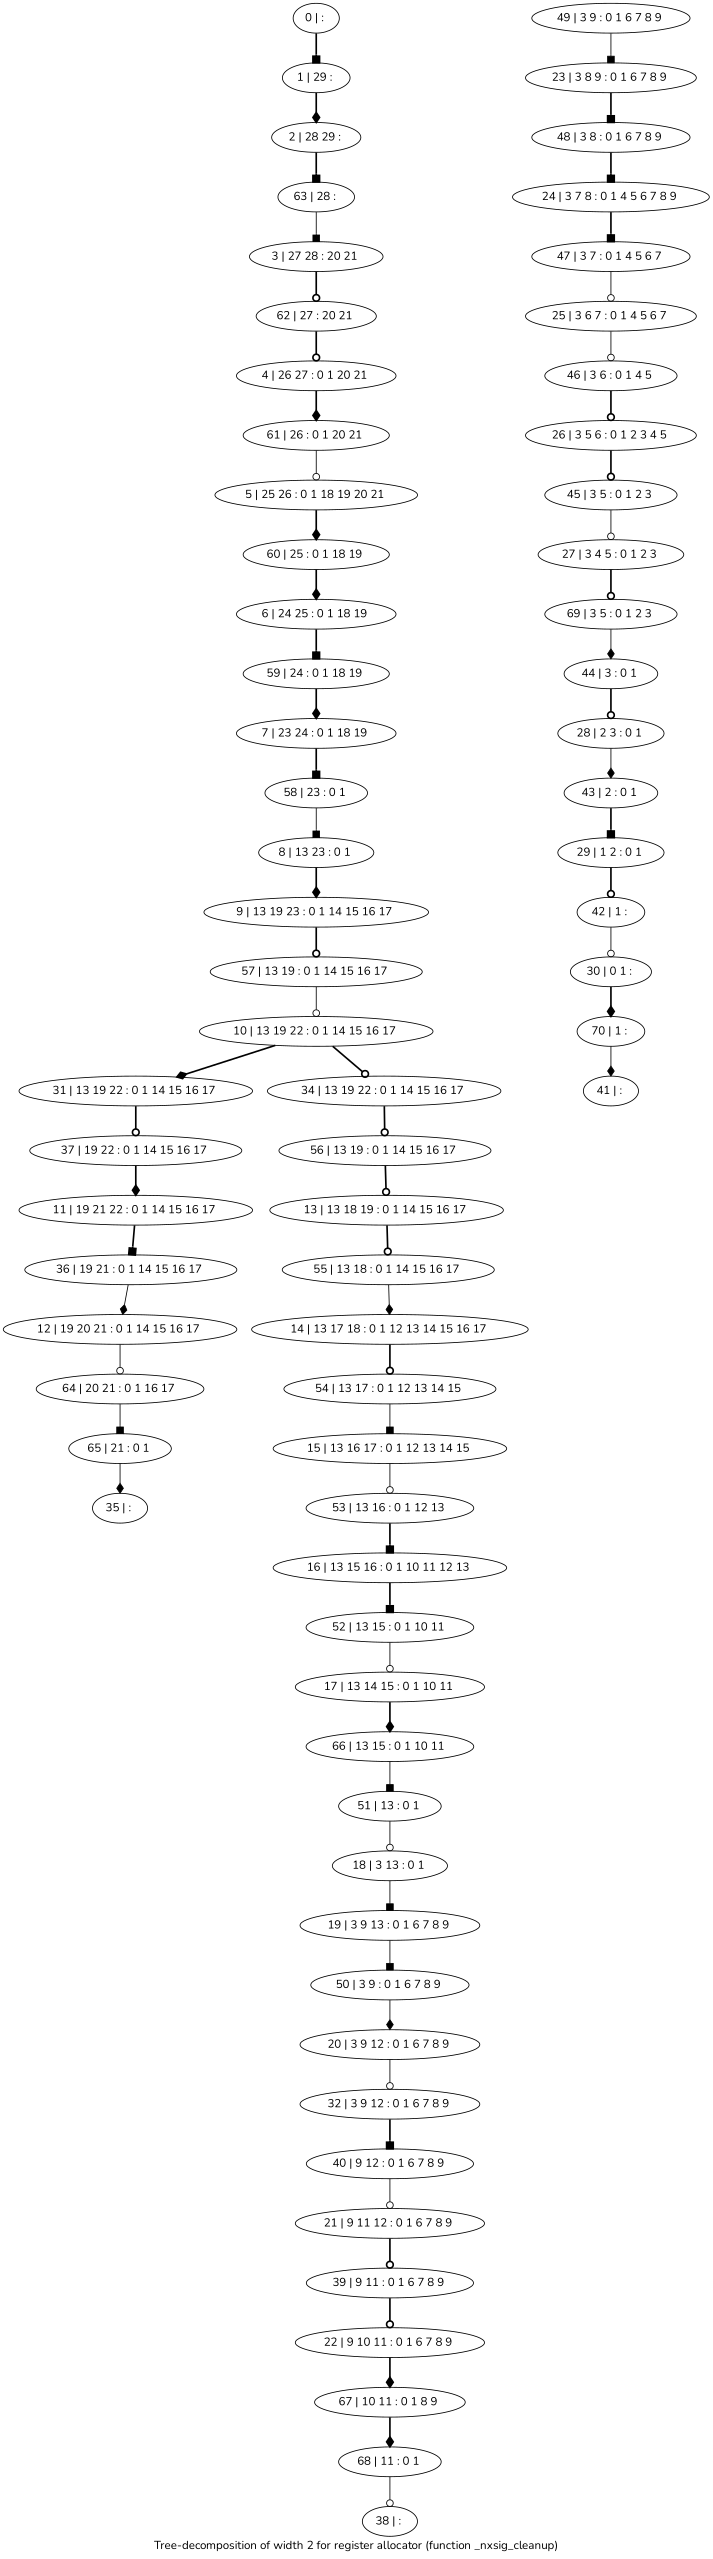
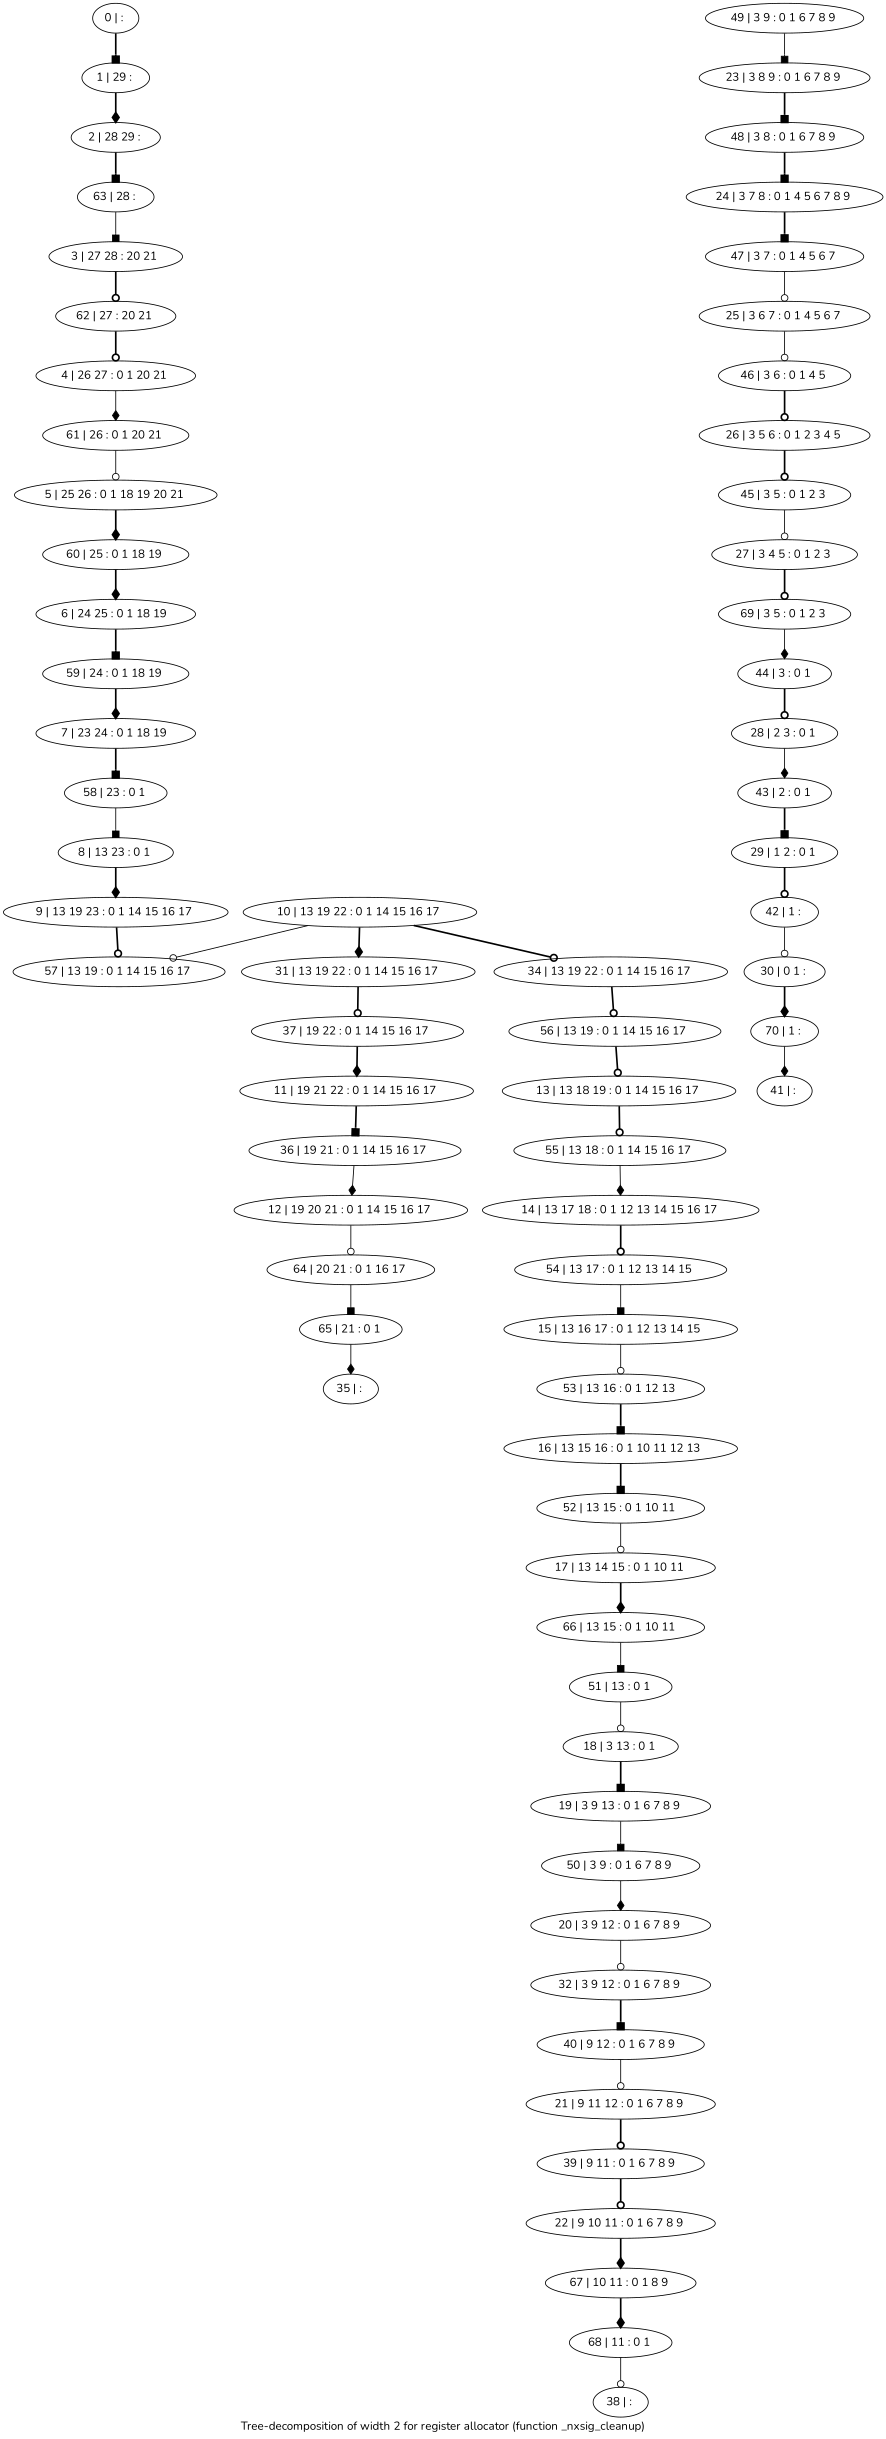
edge "4 | 26 27 : 0 1 20 21" -> "61 | 26 : 0 1 20 21": style bold -> solid
edge "57 | 13 19 : 0 1 14 15 16 17" -> "10 | 13 19 22 : 0 1 14 15 16 17": reversed
edge "18 | 3 13 : 0 1" -> "19 | 3 9 13 : 0 1 6 7 8 9": style solid -> bold
